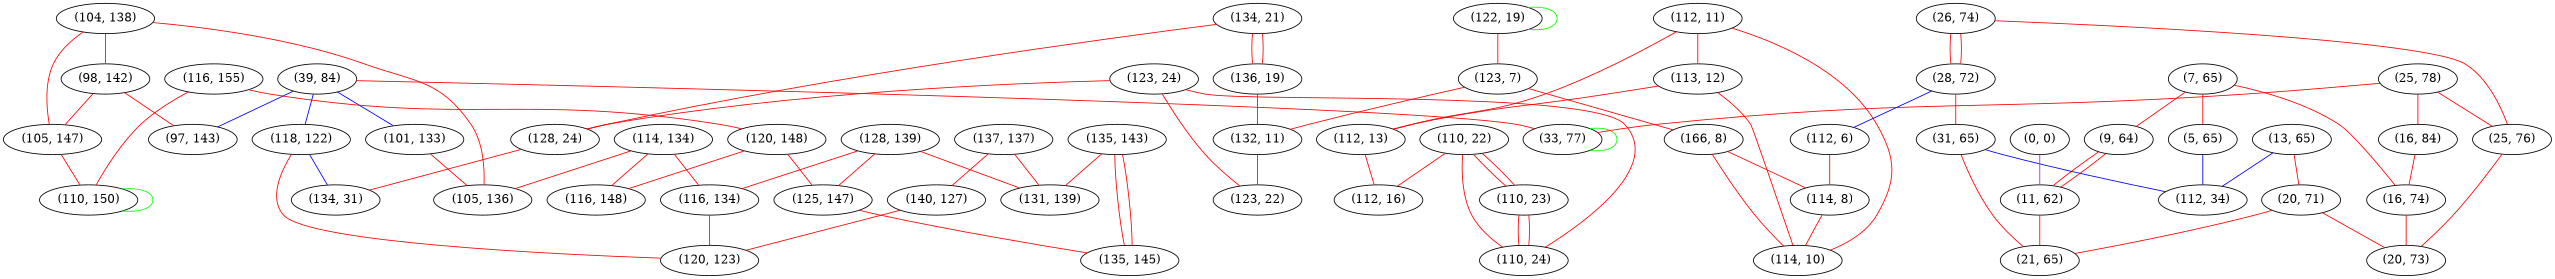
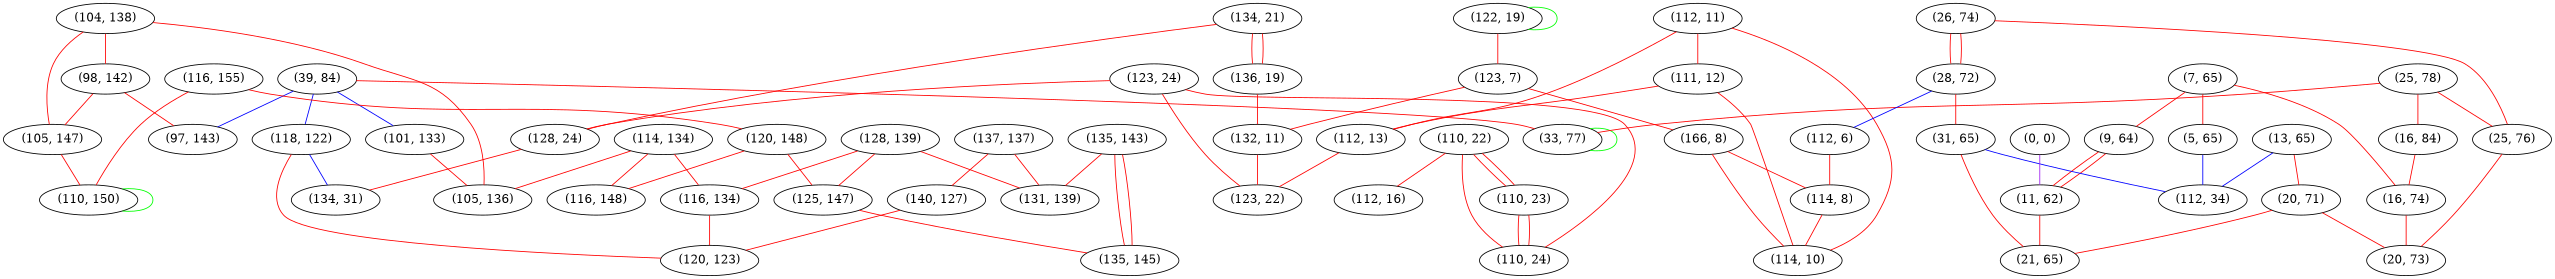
node "(113, 12)": label "(113, 12)" -> "(111, 12)"
edge "(112, 13)" -- "(112, 16)": now "(112, 13)" -- "(123, 22)"
